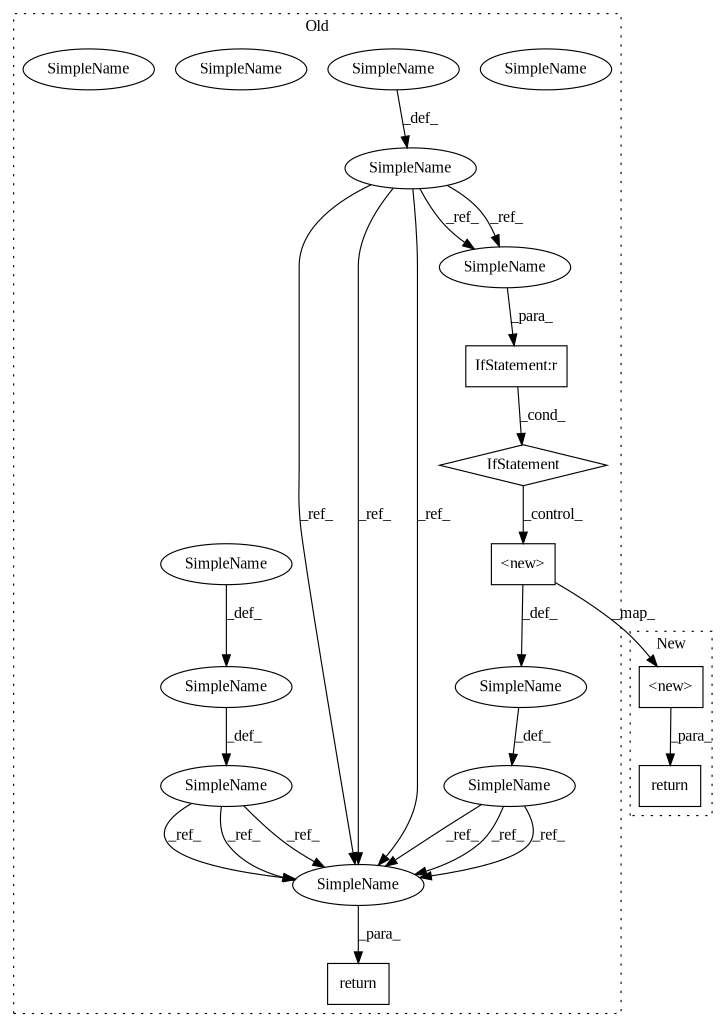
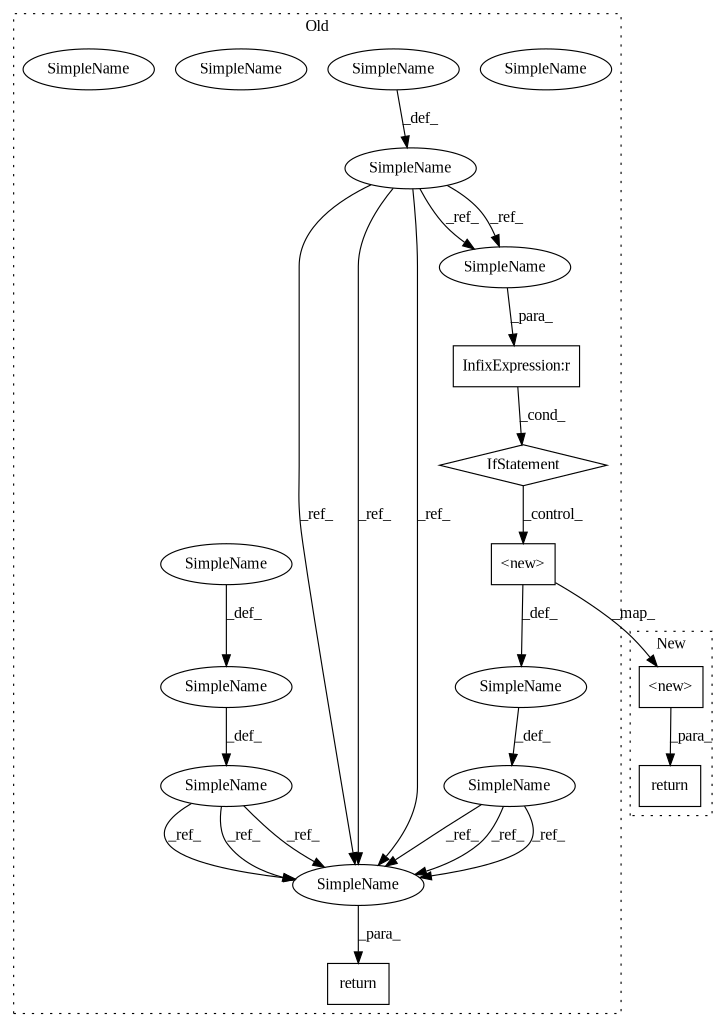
node "IfStatement:r": label "IfStatement:r" -> "InfixExpression:r"
